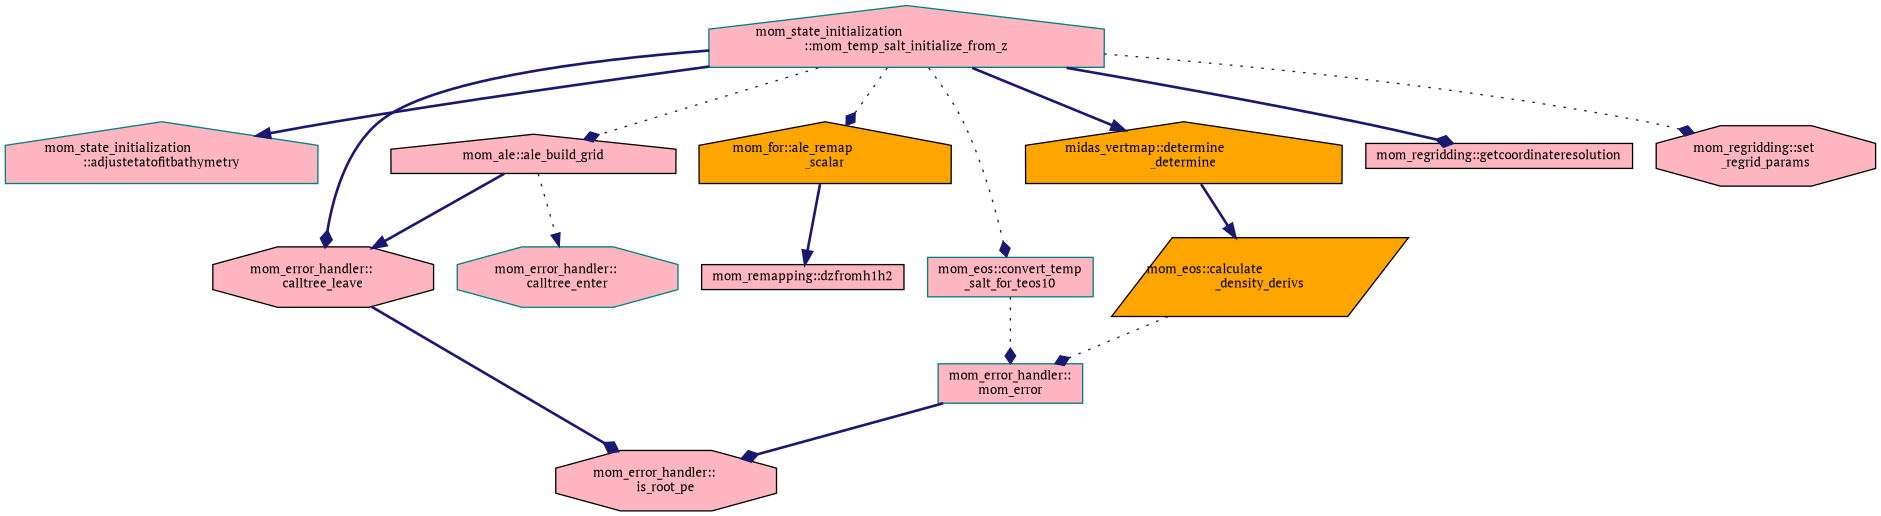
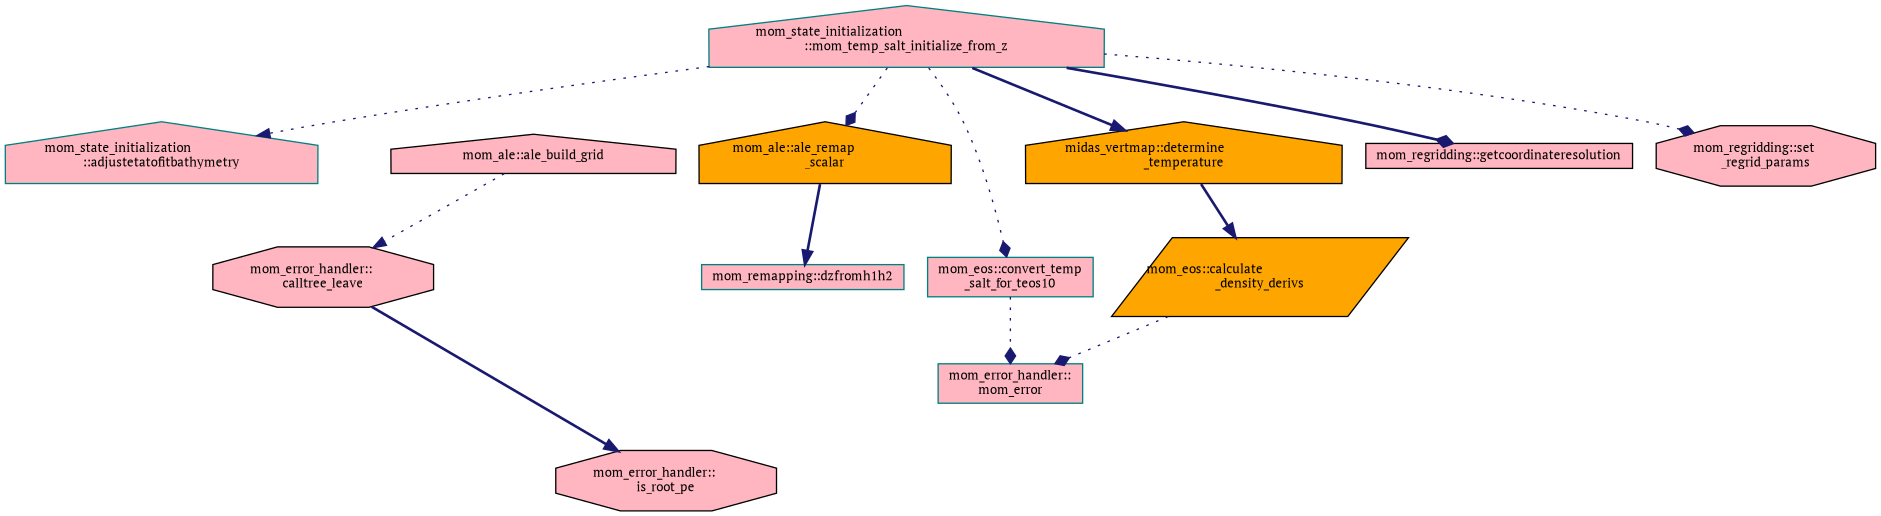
edge "mom_state_initialization ::mom_temp_salt_initialize_from_z" -> "mom_error_handler:: calltree_leave": removed
edge "mom_state_initialization ::mom_temp_salt_initialize_from_z" -> "mom_state_initialization ::adjustetatofitbathymetry": style bold -> dotted
edge "mom_state_initialization ::mom_temp_salt_initialize_from_z" -> "mom_ale::ale_build_grid": removed
node "mom_for::ale_remap _scalar": label "mom_for::ale_remap _scalar" -> "mom_ale::ale_remap _scalar"
node "midas_vertmap::determine _determine": label "midas_vertmap::determine _determine" -> "midas_vertmap::determine _temperature"
edge "mom_ale::ale_build_grid" -> "mom_error_handler:: calltree_leave": style bold -> dotted
node "mom_error_handler:: calltree_enter": removed
node "mom_remapping::dzfromh1h2": color black -> teal
edge "mom_error_handler:: calltree_leave" -> "mom_error_handler:: is_root_pe": arrowhead diamond -> normal
edge "mom_error_handler:: mom_error" -> "mom_error_handler:: is_root_pe": removed
